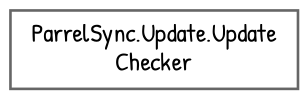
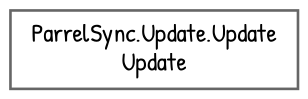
node "ParrelSync.Update.Update Checker": label "ParrelSync.Update.Update Checker" -> "ParrelSync.Update.Update Update"
